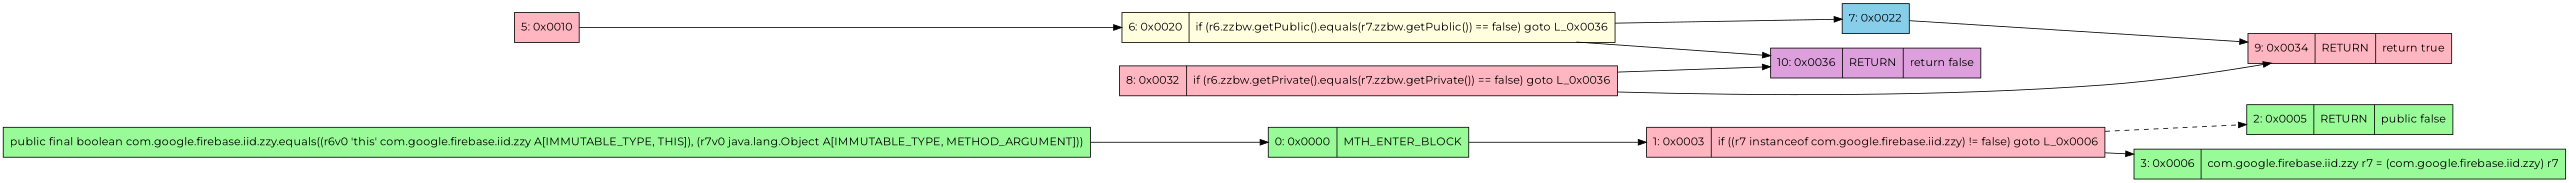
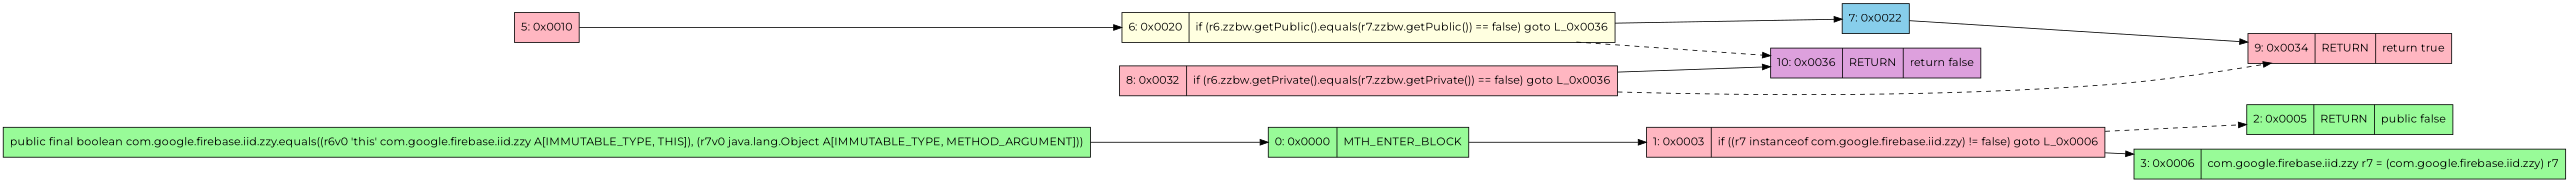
edge "6: 0x0020" -> "10: 0x0036": style solid -> dashed
edge "8: 0x0032" -> "9: 0x0034": style solid -> dashed
